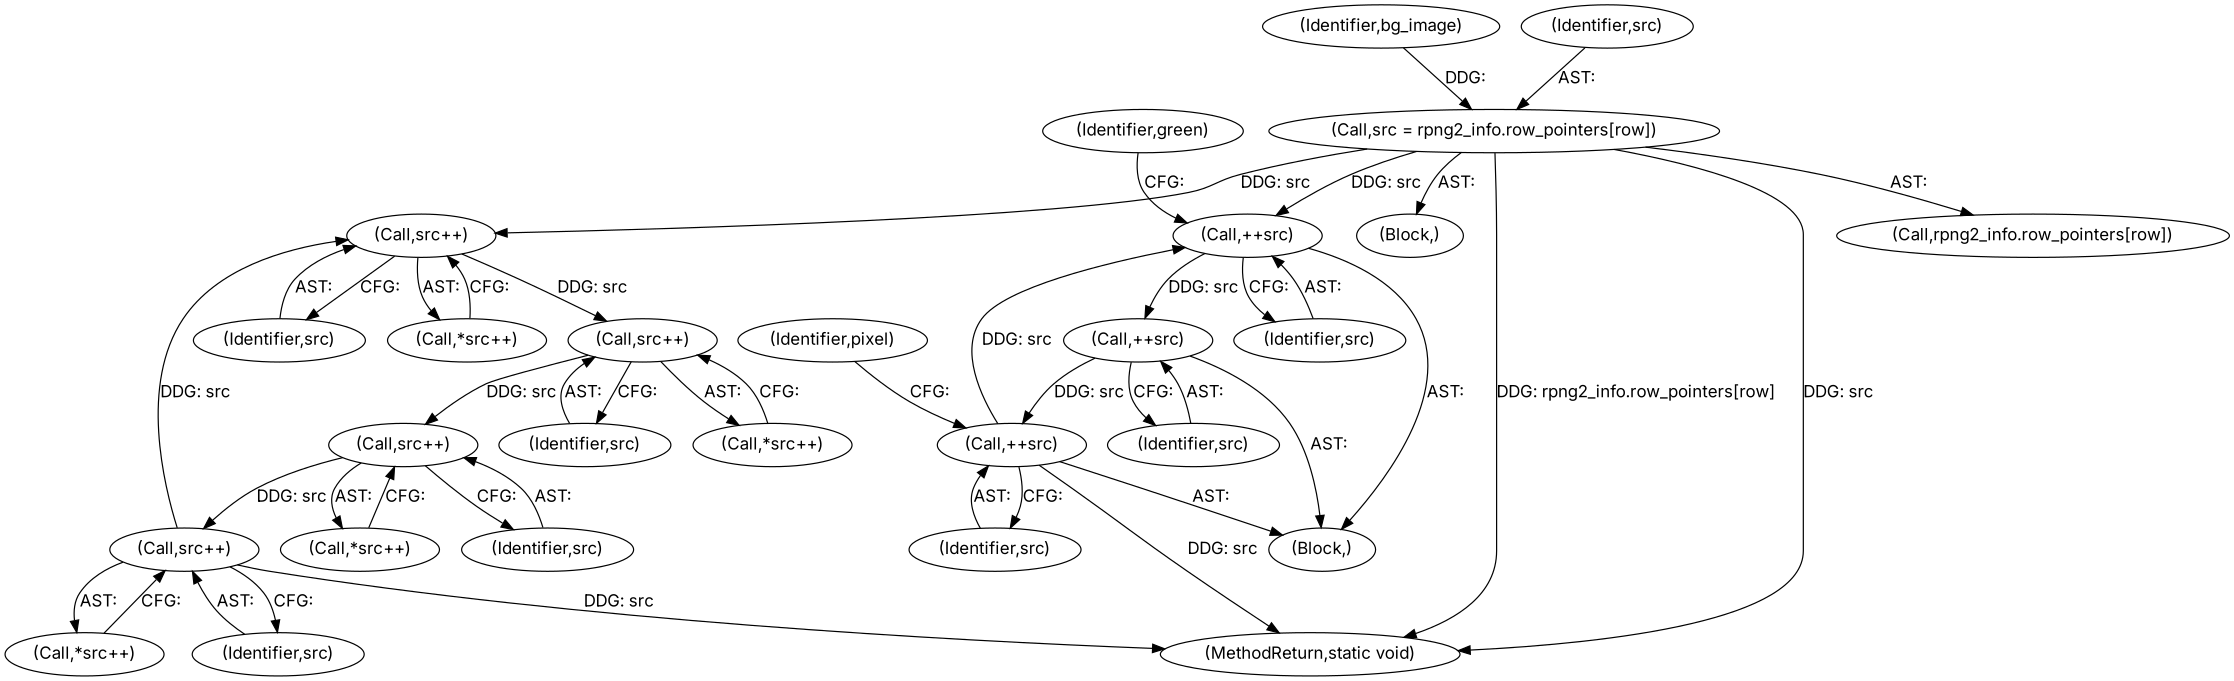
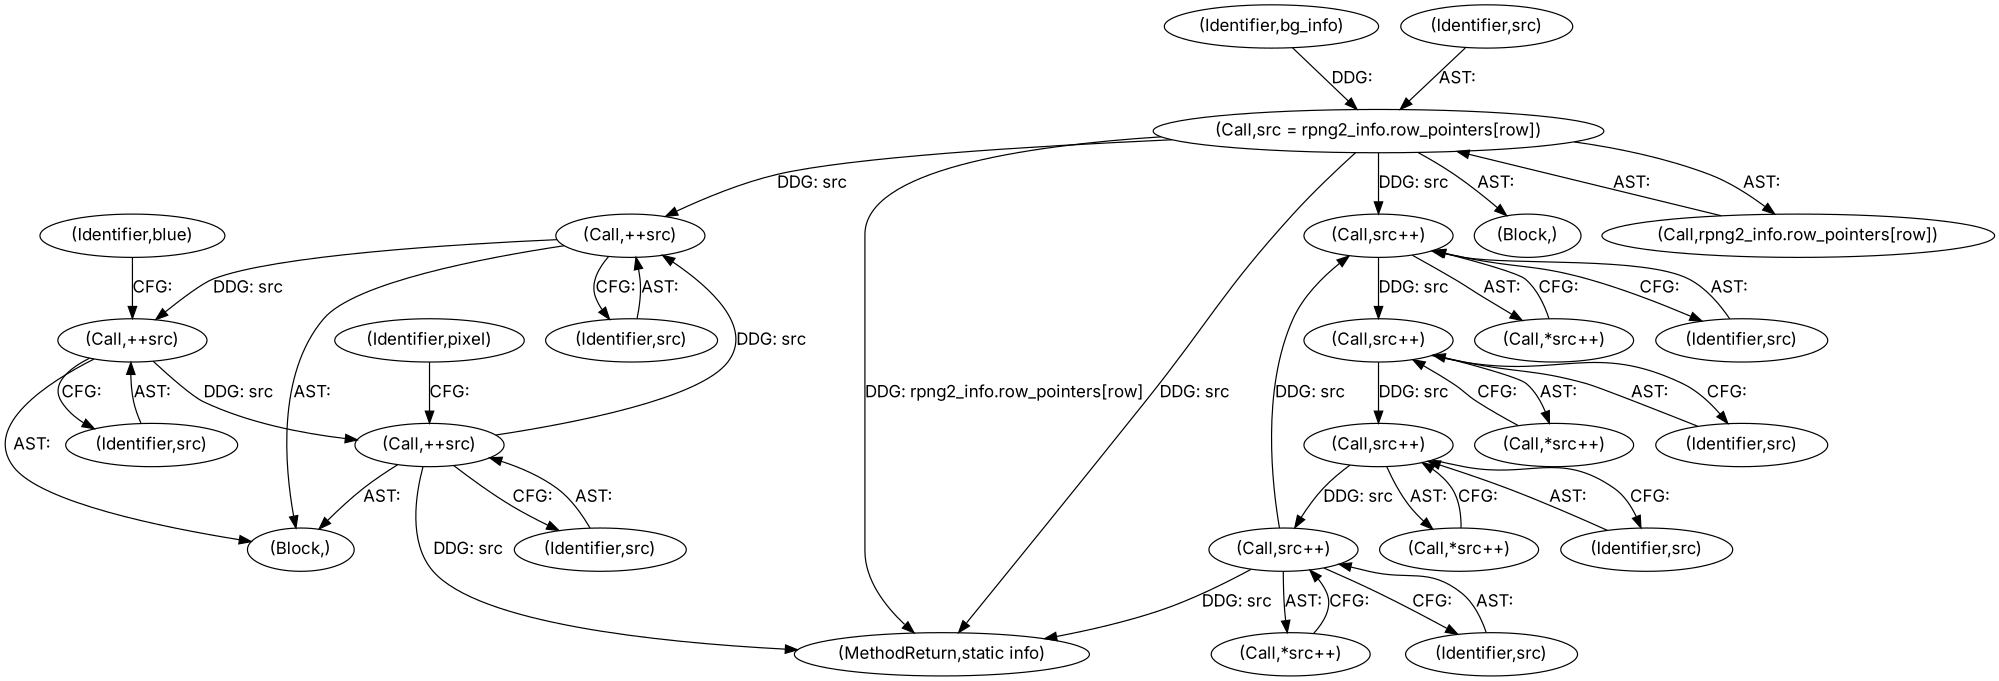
node "(Identifier,bg_image)": label "(Identifier,bg_image)" -> "(Identifier,bg_info)"
node "(Identifier,green)": removed
edge "(Call,rpng2_info.row_pointers[row])" -> "(Call,src = rpng2_info.row_pointers[row])": added, label "AST:"
node "(Identifier,blue)": added
node "(MethodReturn,static void)": label "(MethodReturn,static void)" -> "(MethodReturn,static info)"
